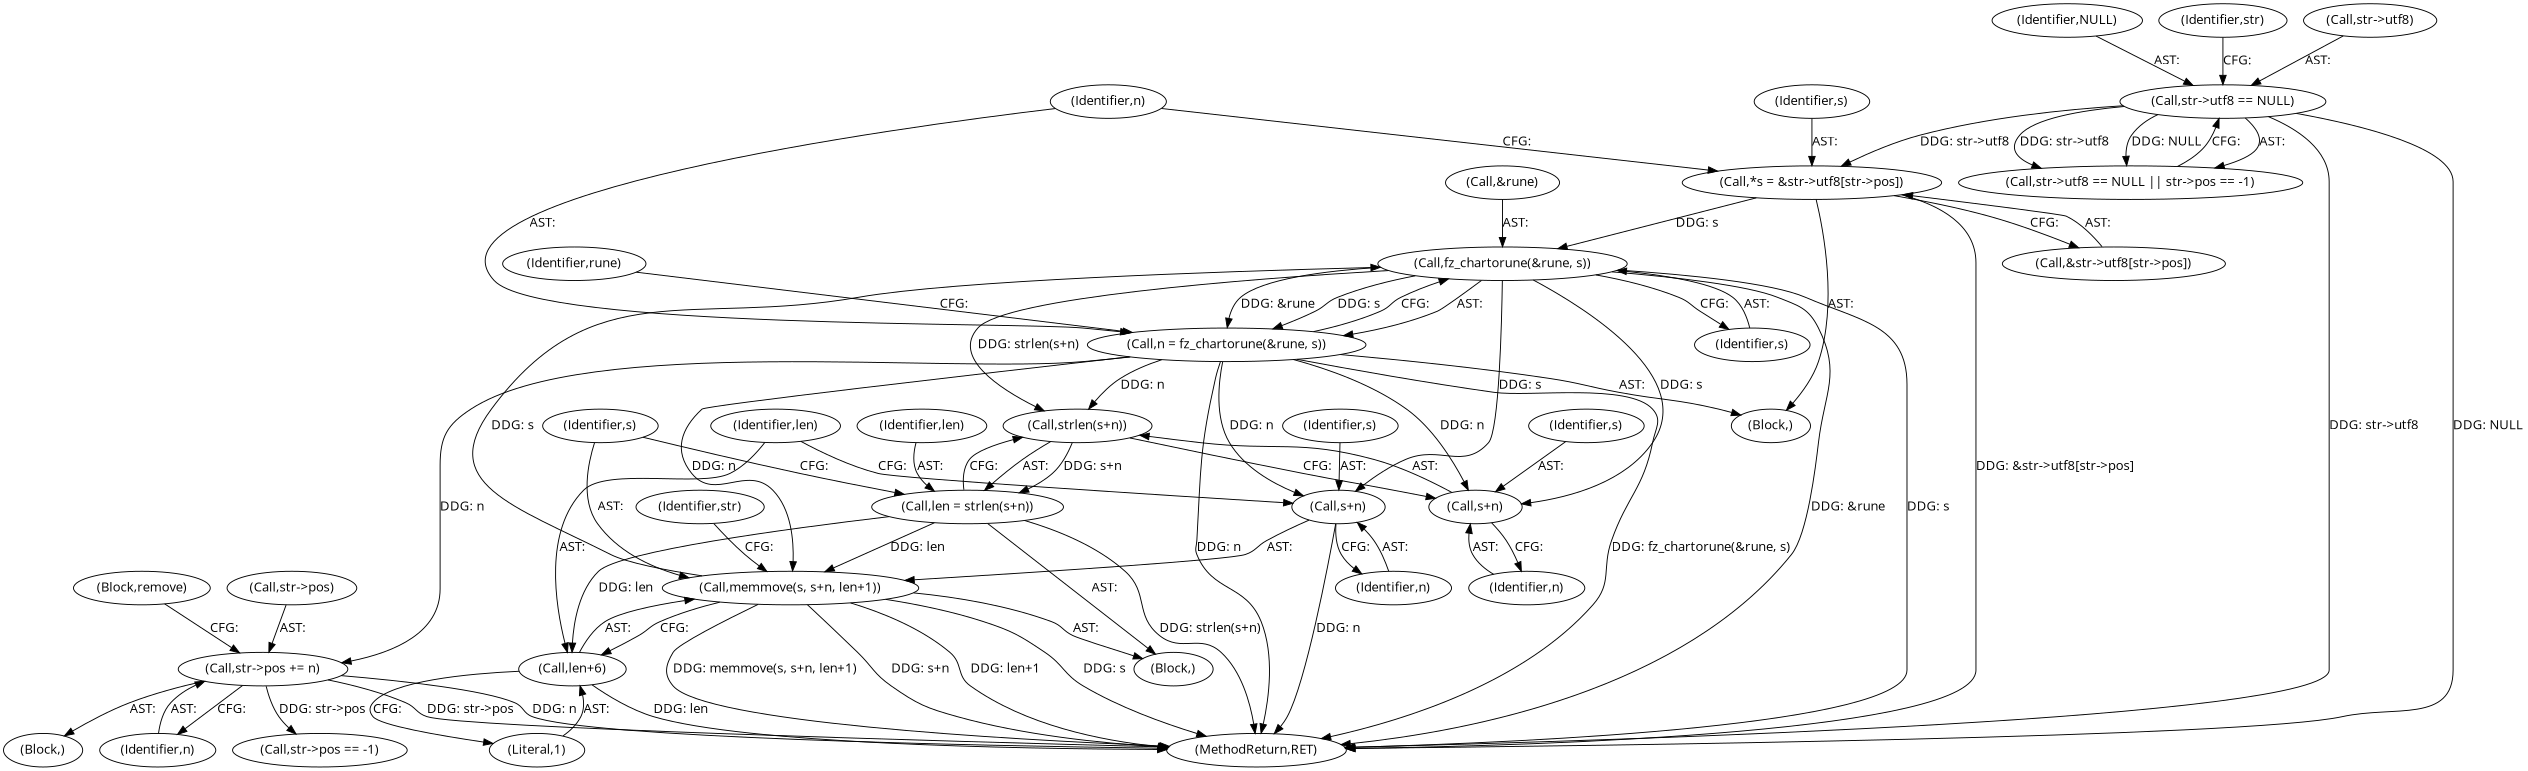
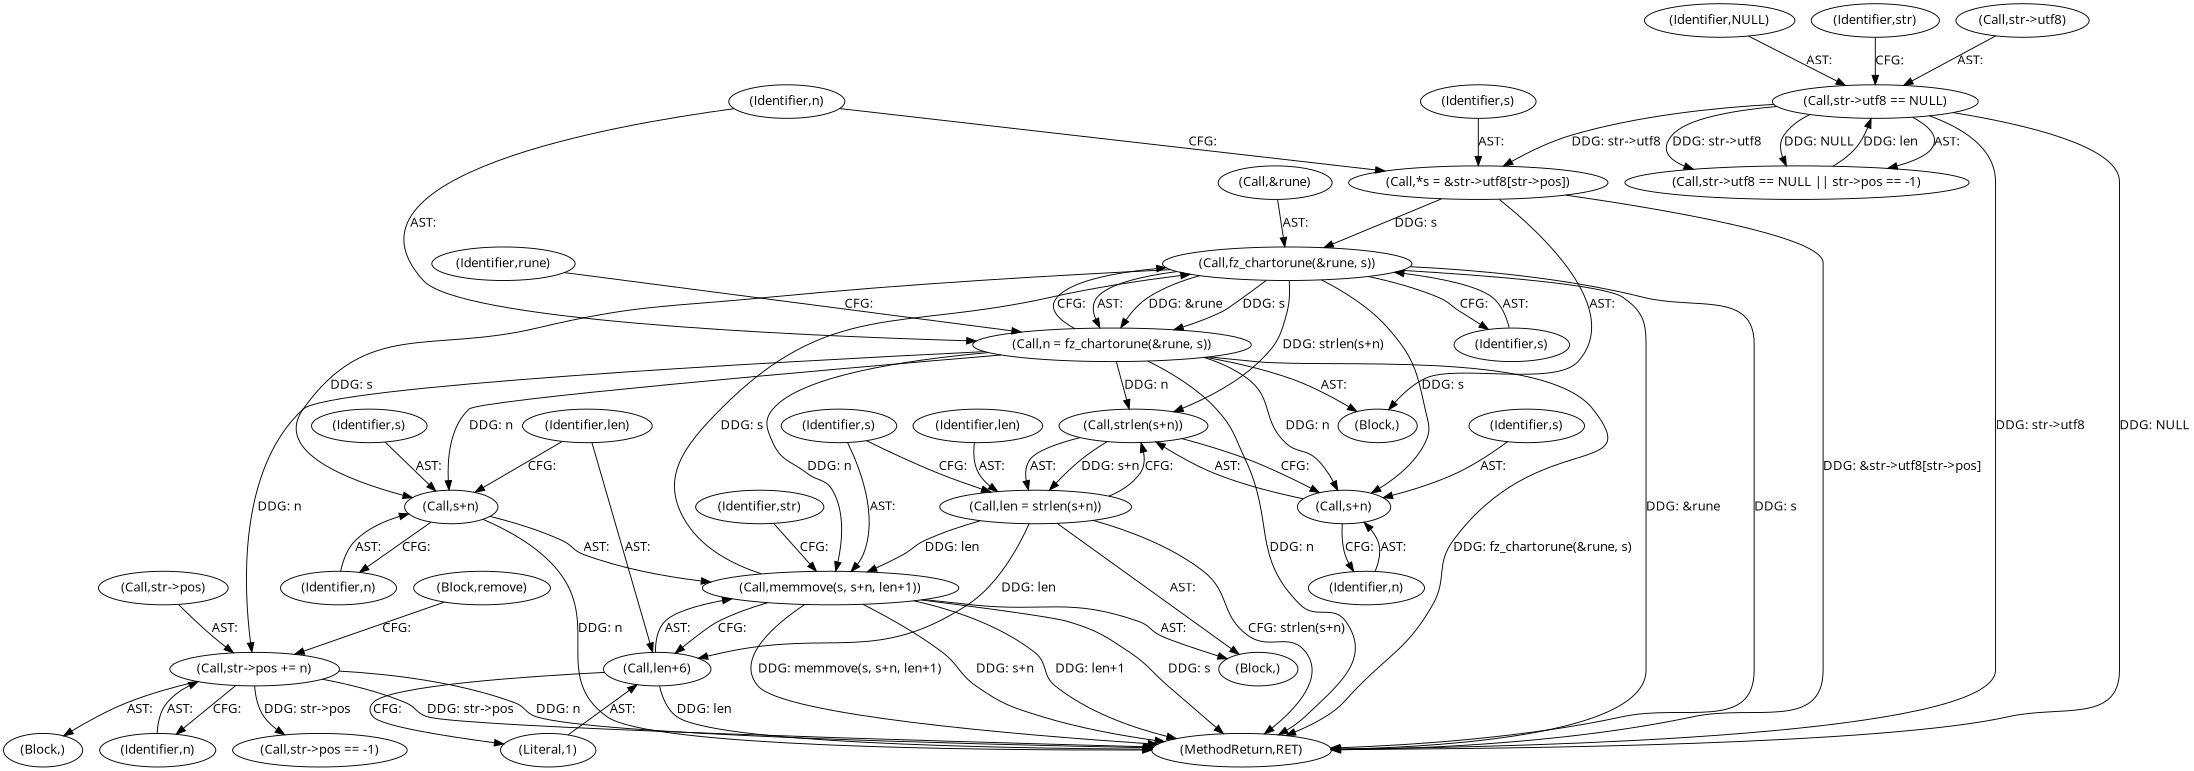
edge "(Call,str->utf8 == NULL || str->pos == -1)" -> "(Call,str->utf8 == NULL)": label "CFG: " -> "DDG: len"
node "(Call,&str->utf8[str->pos])": removed
edge "(Call,len = strlen(s+n))" -> "(MethodReturn,RET)": label "DDG: strlen(s+n)" -> "CFG: strlen(s+n)"
